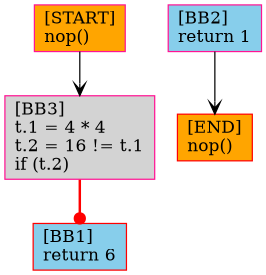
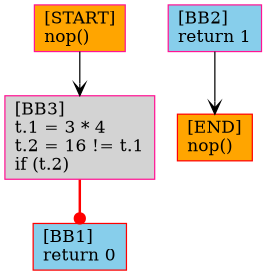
node "[BB3] t.1 = 4 * 4 t.2 = 16 != t.1 if (t.2)": label "[BB3] t.1 = 4 * 4 t.2 = 16 != t.1 if (t.2)" -> "[BB3] t.1 = 3 * 4 t.2 = 16 != t.1 if (t.2)"
node "[BB1] return 6": label "[BB1] return 6" -> "[BB1] return 0"
